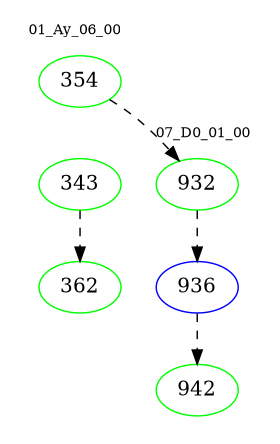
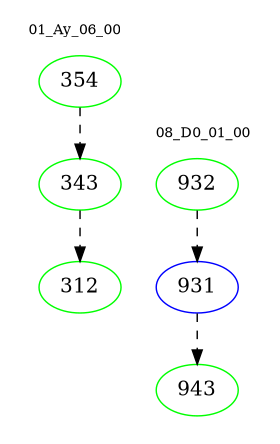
edge "354" -> "932": now "354" -> "343"
cluster "07_D0_01_00": label "07_D0_01_00" -> "08_D0_01_00"
node "362": label "362" -> "312"
node "936": label "936" -> "931"
node "942": label "942" -> "943"
